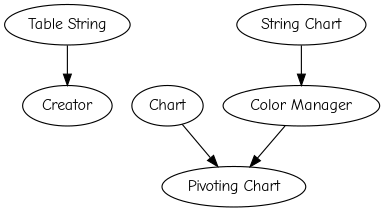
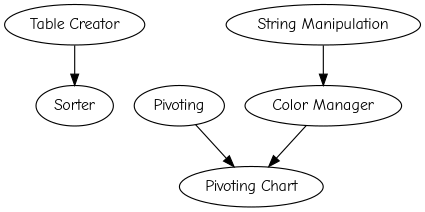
node "Table String": label "Table String" -> "Table Creator"
node "String Chart": label "String Chart" -> "String Manipulation"
node "Creator": label "Creator" -> "Sorter"
node "Chart": label "Chart" -> "Pivoting"
